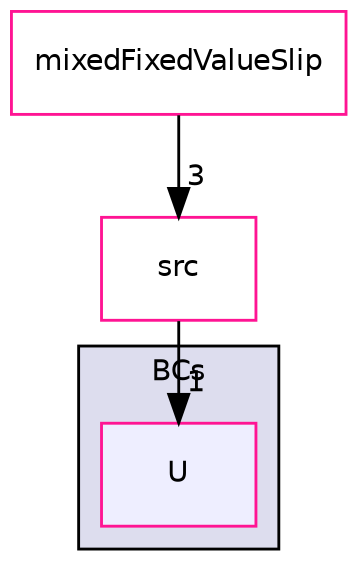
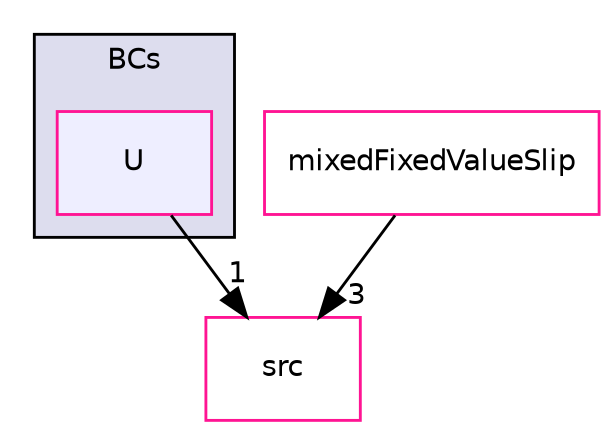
edge "src" -> "U": reversed
